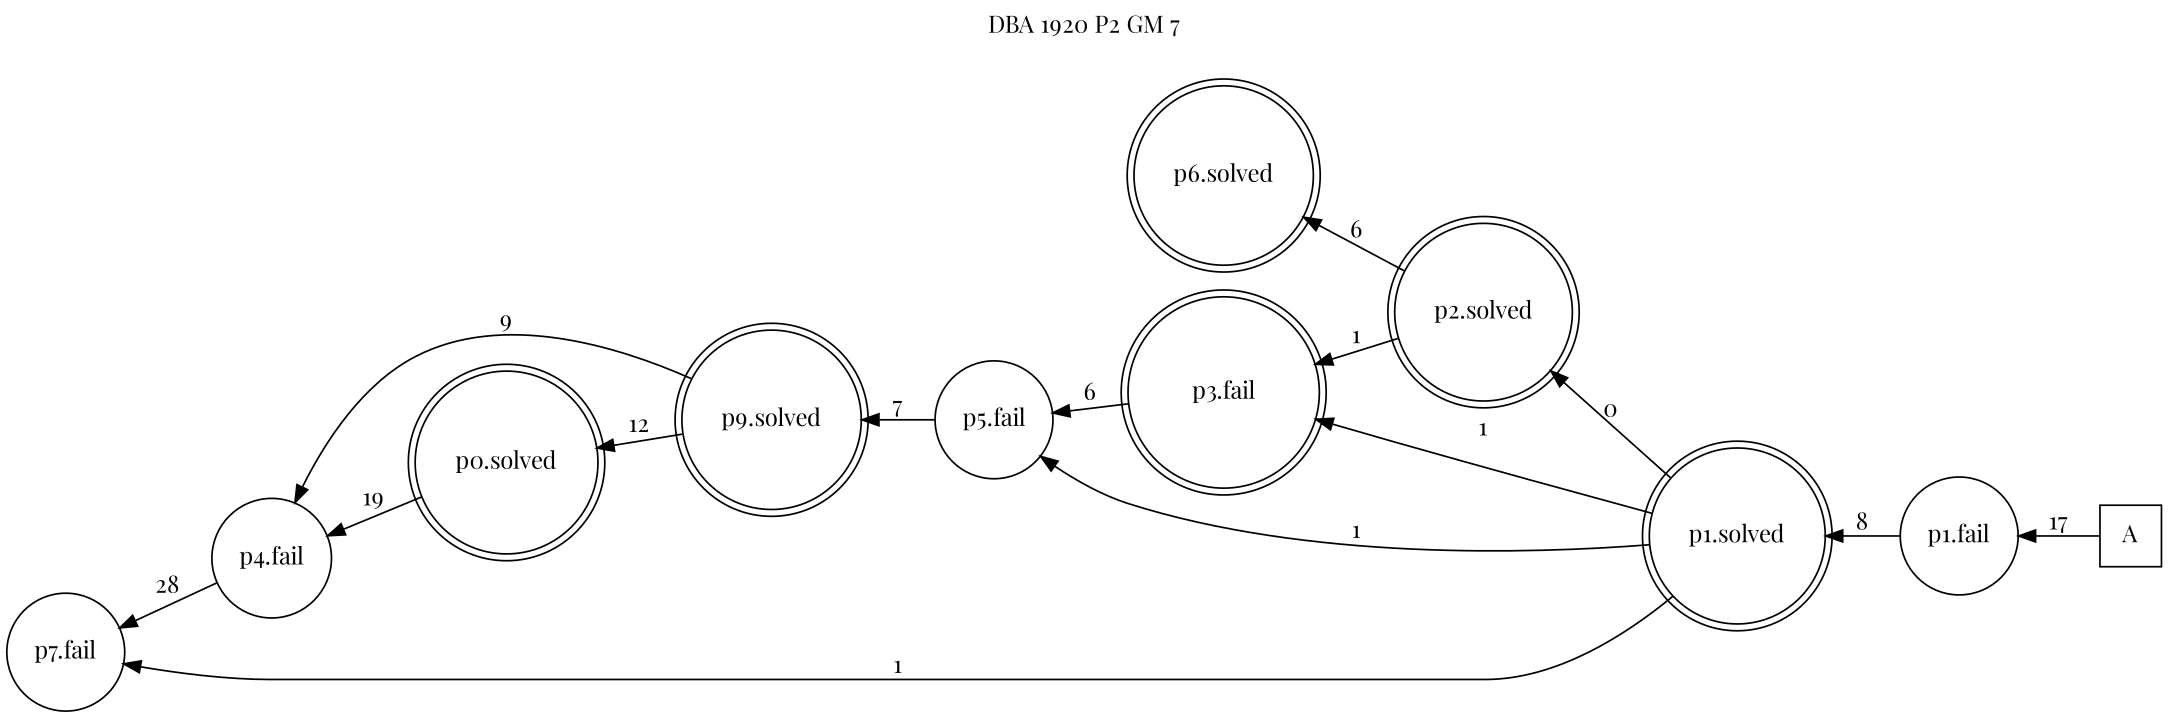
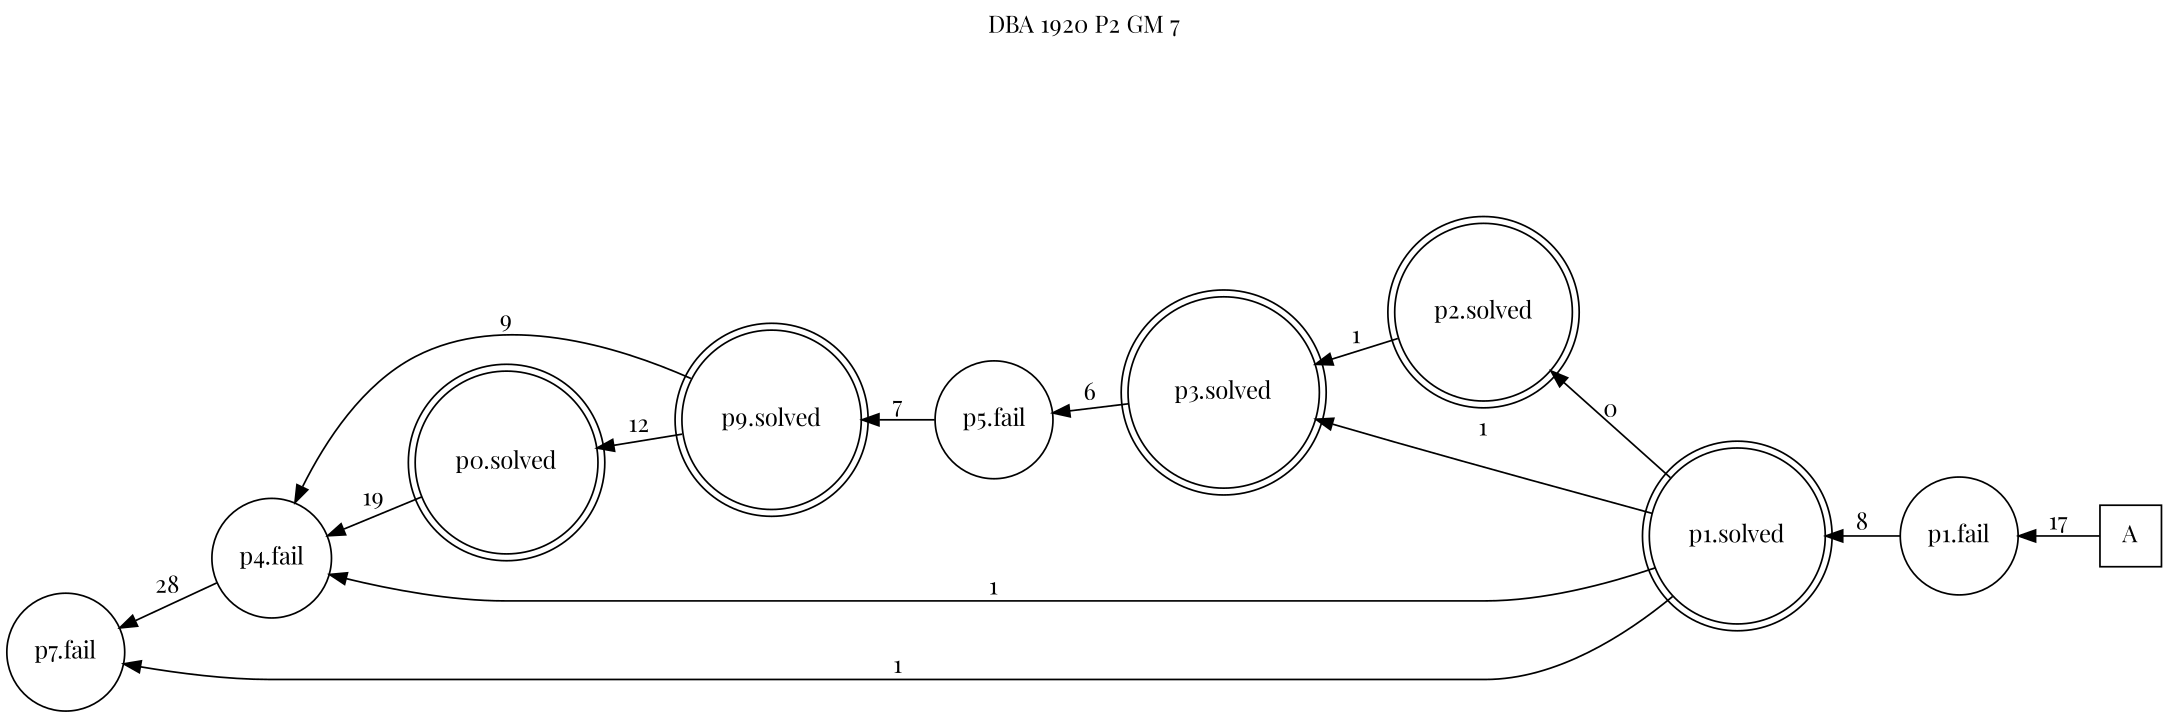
node "p6.solved": removed
node "p3.fail": label "p3.fail" -> "p3.solved"
edge "p1.solved" -> "p5.fail": now "p1.solved" -> "p4.fail"
